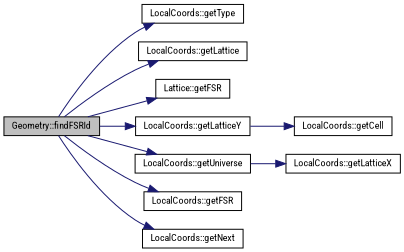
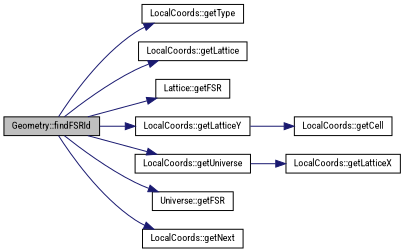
node "LocalCoords::getFSR": label "LocalCoords::getFSR" -> "Universe::getFSR"
